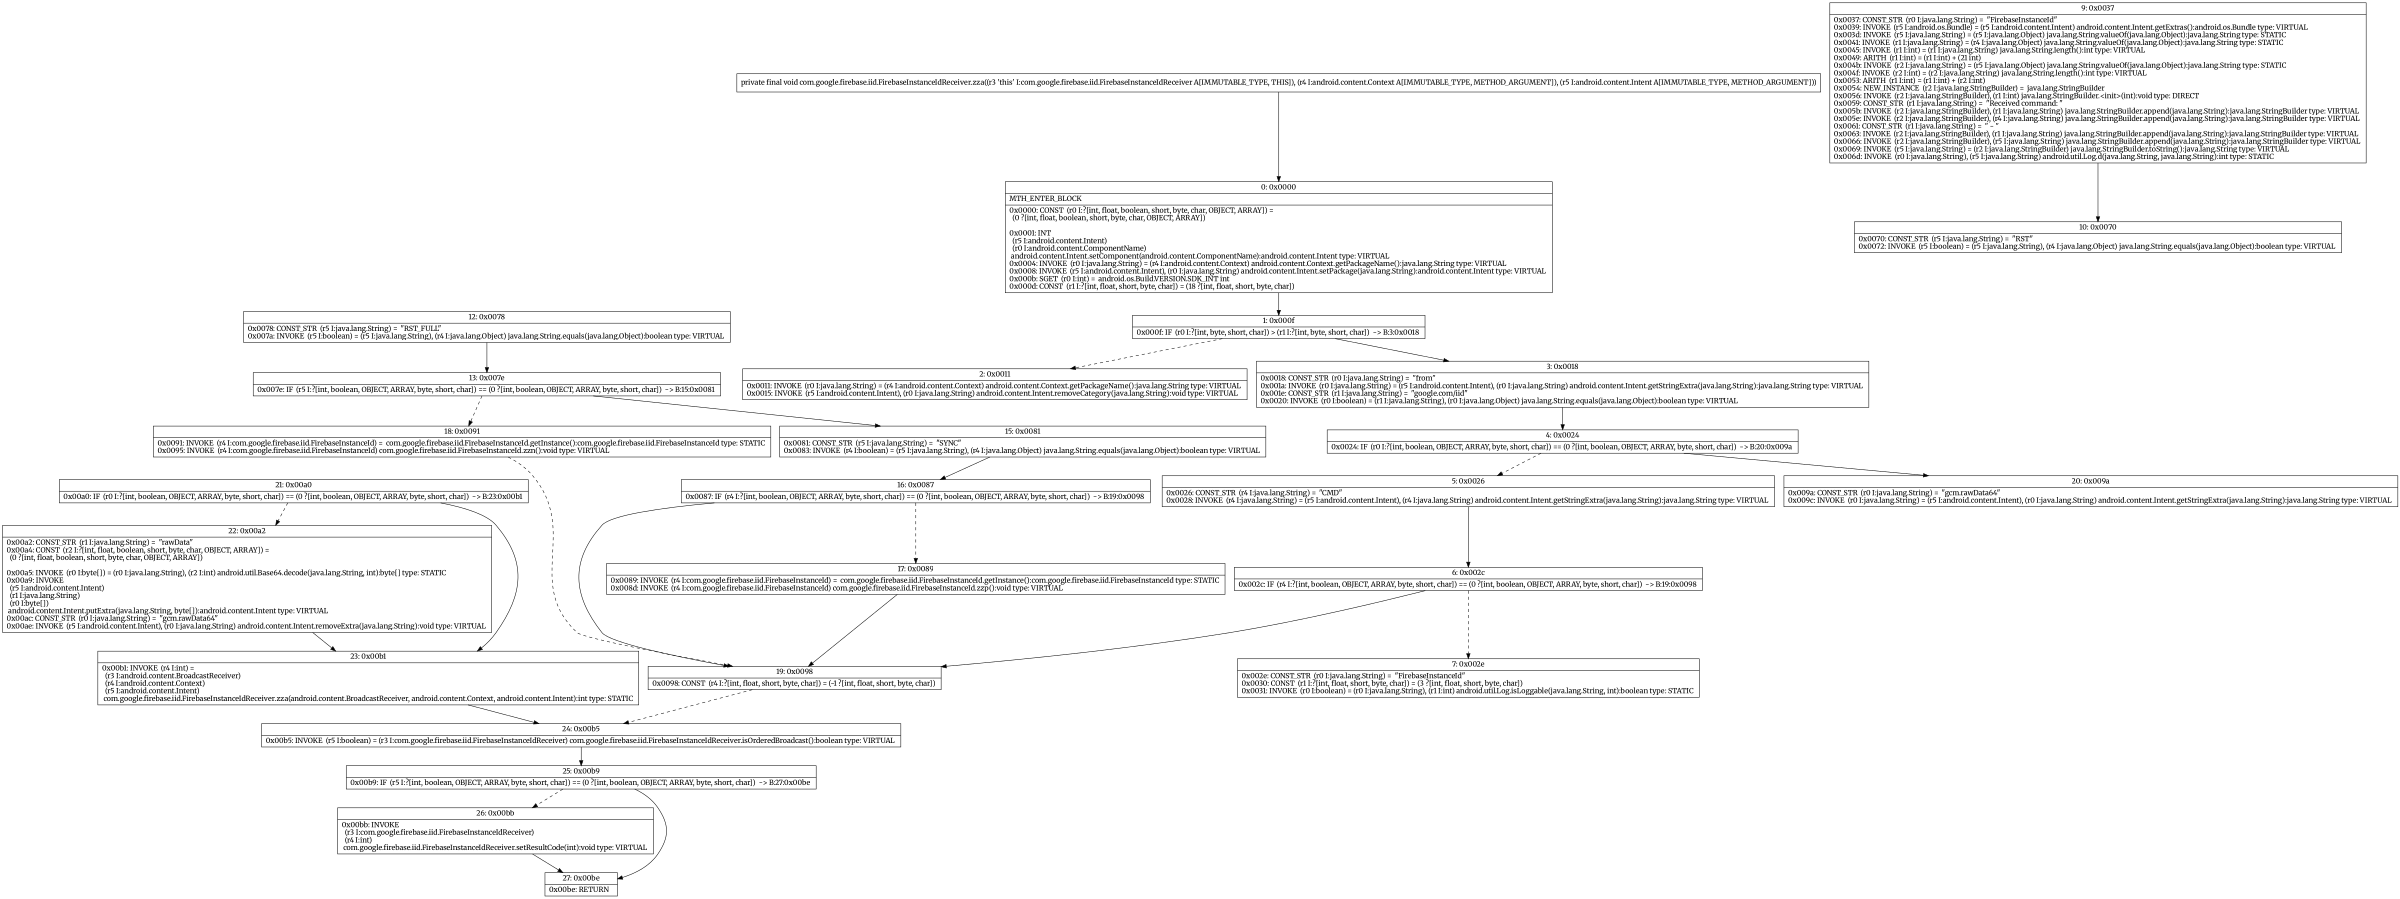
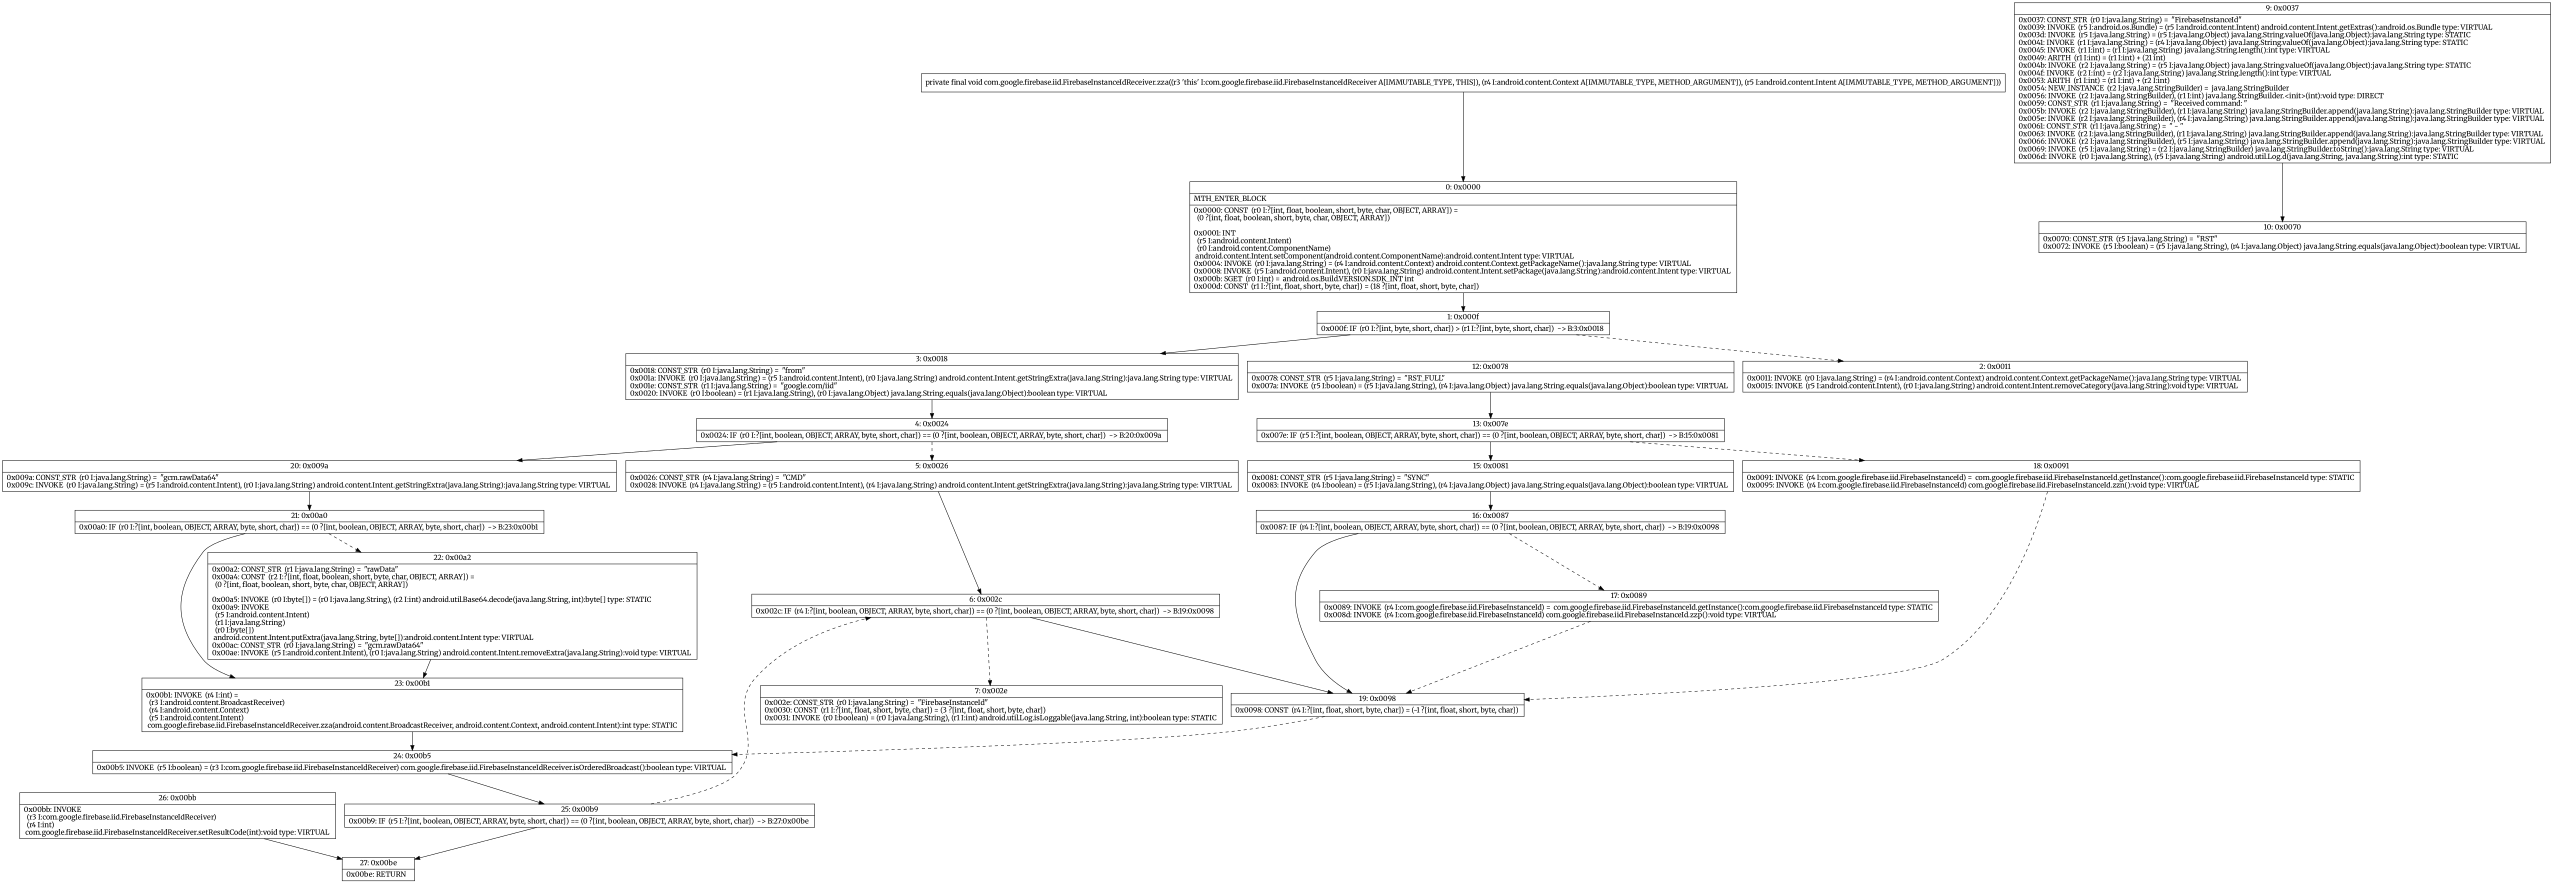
edge "20: 0x009a" -> "21: 0x00a0": added
edge "17: 0x0089" -> "19: 0x0098": style solid -> dashed
edge "25: 0x00b9" -> "26: 0x00bb": now "25: 0x00b9" -> "6: 0x002c"
